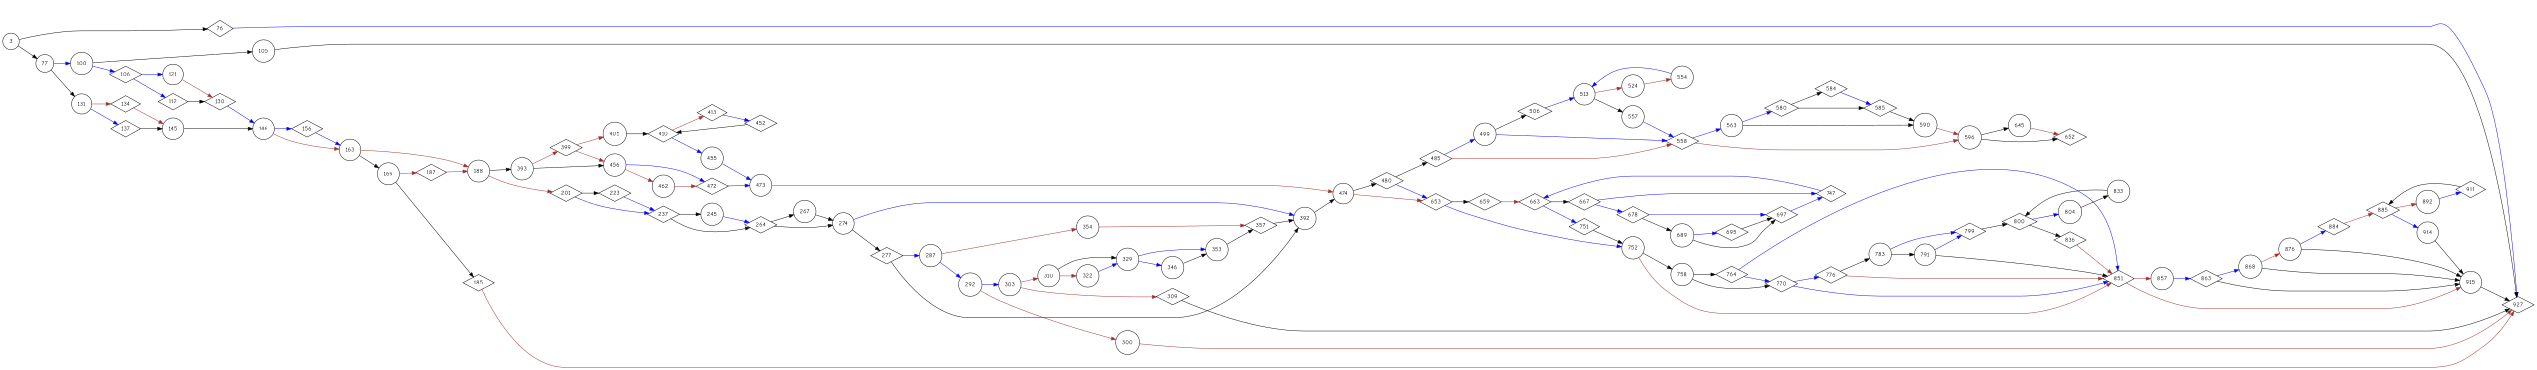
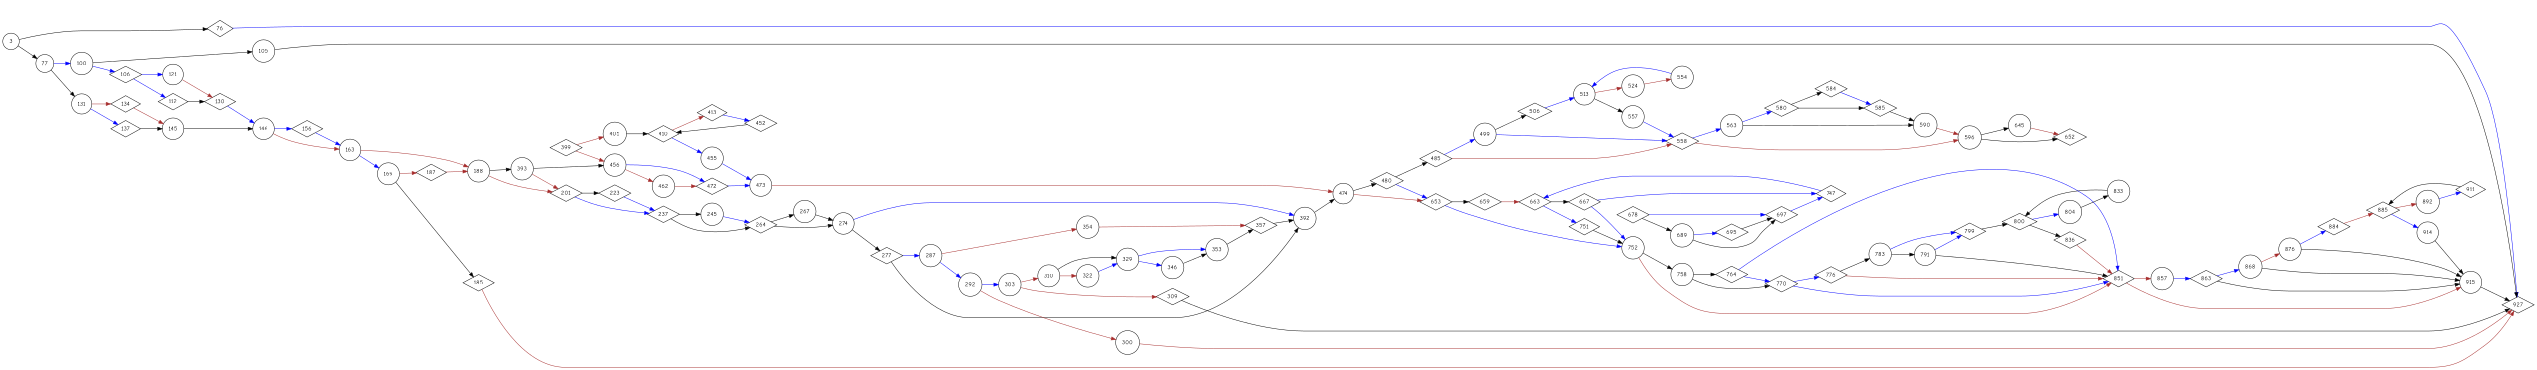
edge "393" -> "399": now "393" -> "201"
edge "163" -> "169": color black -> blue
edge "667" -> "678": now "667" -> "752"
